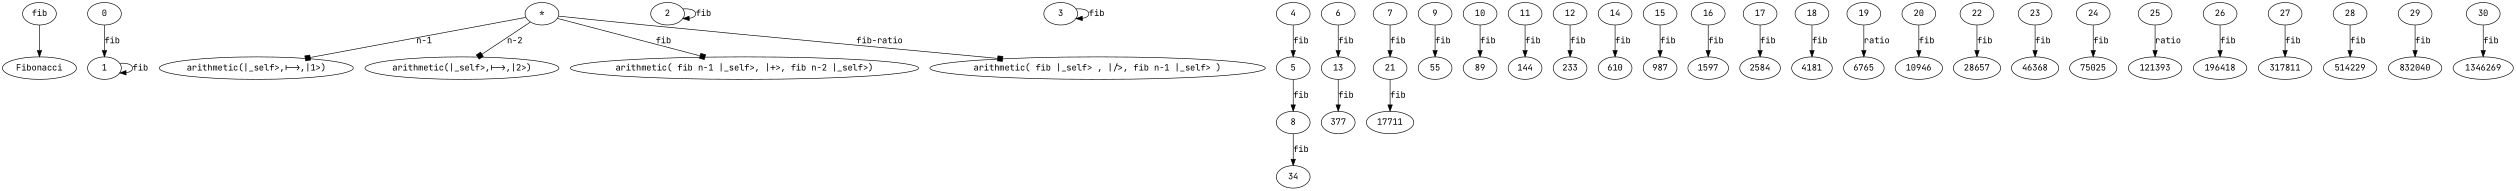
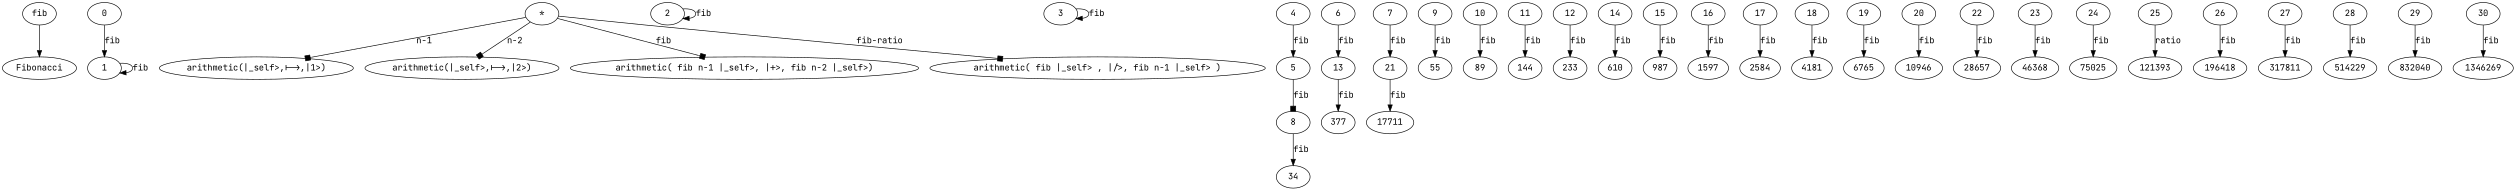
edge "19" -> "6765": label "ratio" -> "fib"
edge "5" -> "8": arrowhead normal -> box
